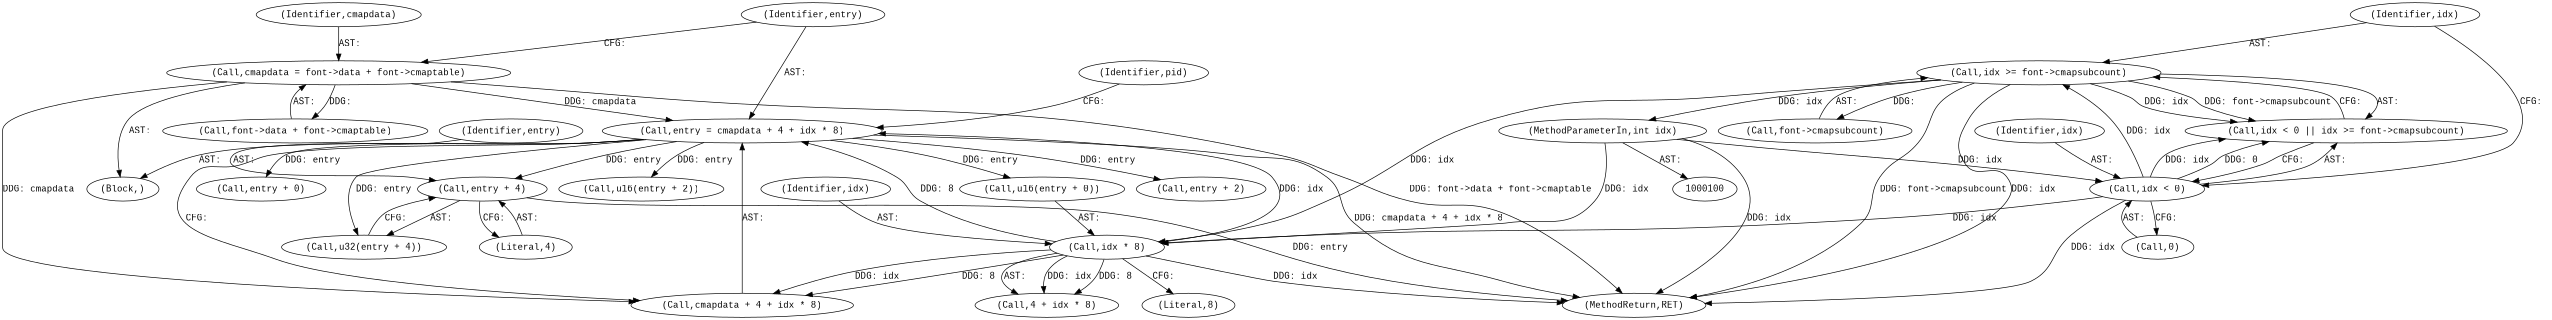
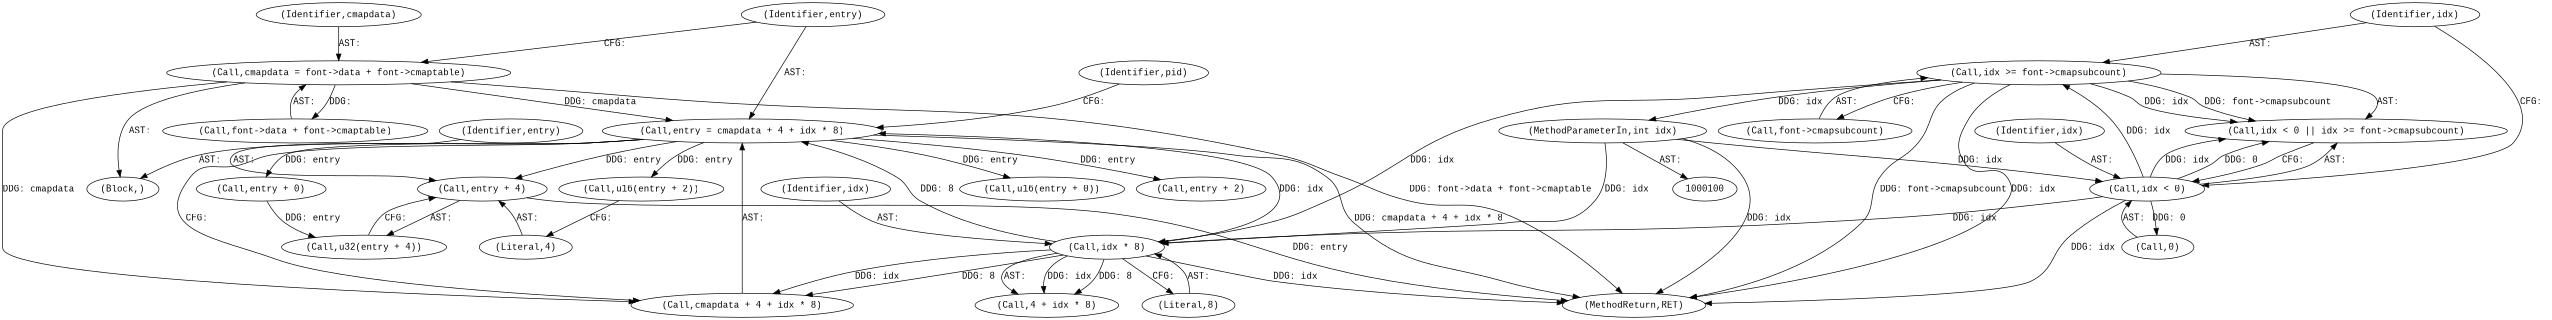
edge "(Call,idx < 0 || idx >= font->cmapsubcount)" -> "(Call,idx >= font->cmapsubcount)": removed, label "CFG:"
edge "(Call,idx >= font->cmapsubcount)" -> "(Call,font->cmapsubcount)": label "DDG: " -> "CFG: "
edge "(Call,entry = cmapdata + 4 + idx * 8)" -> "(Call,u32(entry + 4))": now "(Call,entry + 0)" -> "(Call,u32(entry + 4))"
edge "(Call,u16(entry + 0))" -> "(Call,idx * 8)": now "(Literal,8)" -> "(Call,idx * 8)"
edge "(Call,idx < 0)" -> "(Call,0)": label "CFG: " -> "DDG: 0"
edge "(Call,entry + 4)" -> "(Literal,4)": now "(Call,u16(entry + 2))" -> "(Literal,4)"
